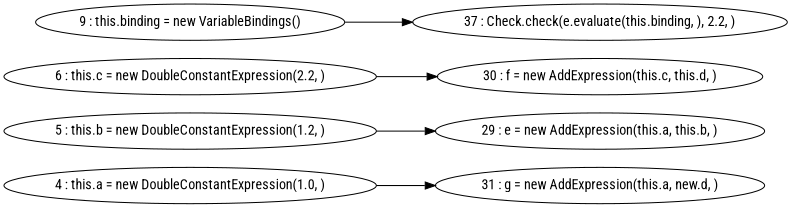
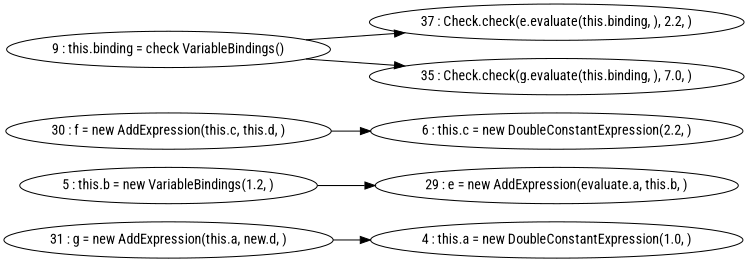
node "9 : this.binding = new VariableBindings()": label "9 : this.binding = new VariableBindings()" -> "9 : this.binding = check VariableBindings()"
edge "6 : this.c = new DoubleConstantExpression(2.2, )" -> "30 : f = new AddExpression(this.c, this.d, )": reversed
node "35 : Check.check(g.evaluate(this.binding, ), 7.0, )": added
node "5 : this.b = new DoubleConstantExpression(1.2, )": label "5 : this.b = new DoubleConstantExpression(1.2, )" -> "5 : this.b = new VariableBindings(1.2, )"
node "29 : e = new AddExpression(this.a, this.b, )": label "29 : e = new AddExpression(this.a, this.b, )" -> "29 : e = new AddExpression(evaluate.a, this.b, )"
edge "4 : this.a = new DoubleConstantExpression(1.0, )" -> "31 : g = new AddExpression(this.a, new.d, )": reversed
